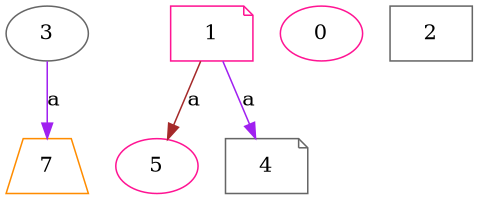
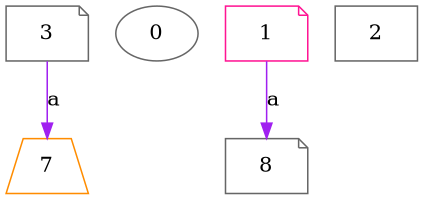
node "3": shape ellipse -> note
node "0": color deeppink -> gray40
node "5": removed
node "4": label "4" -> "8"
